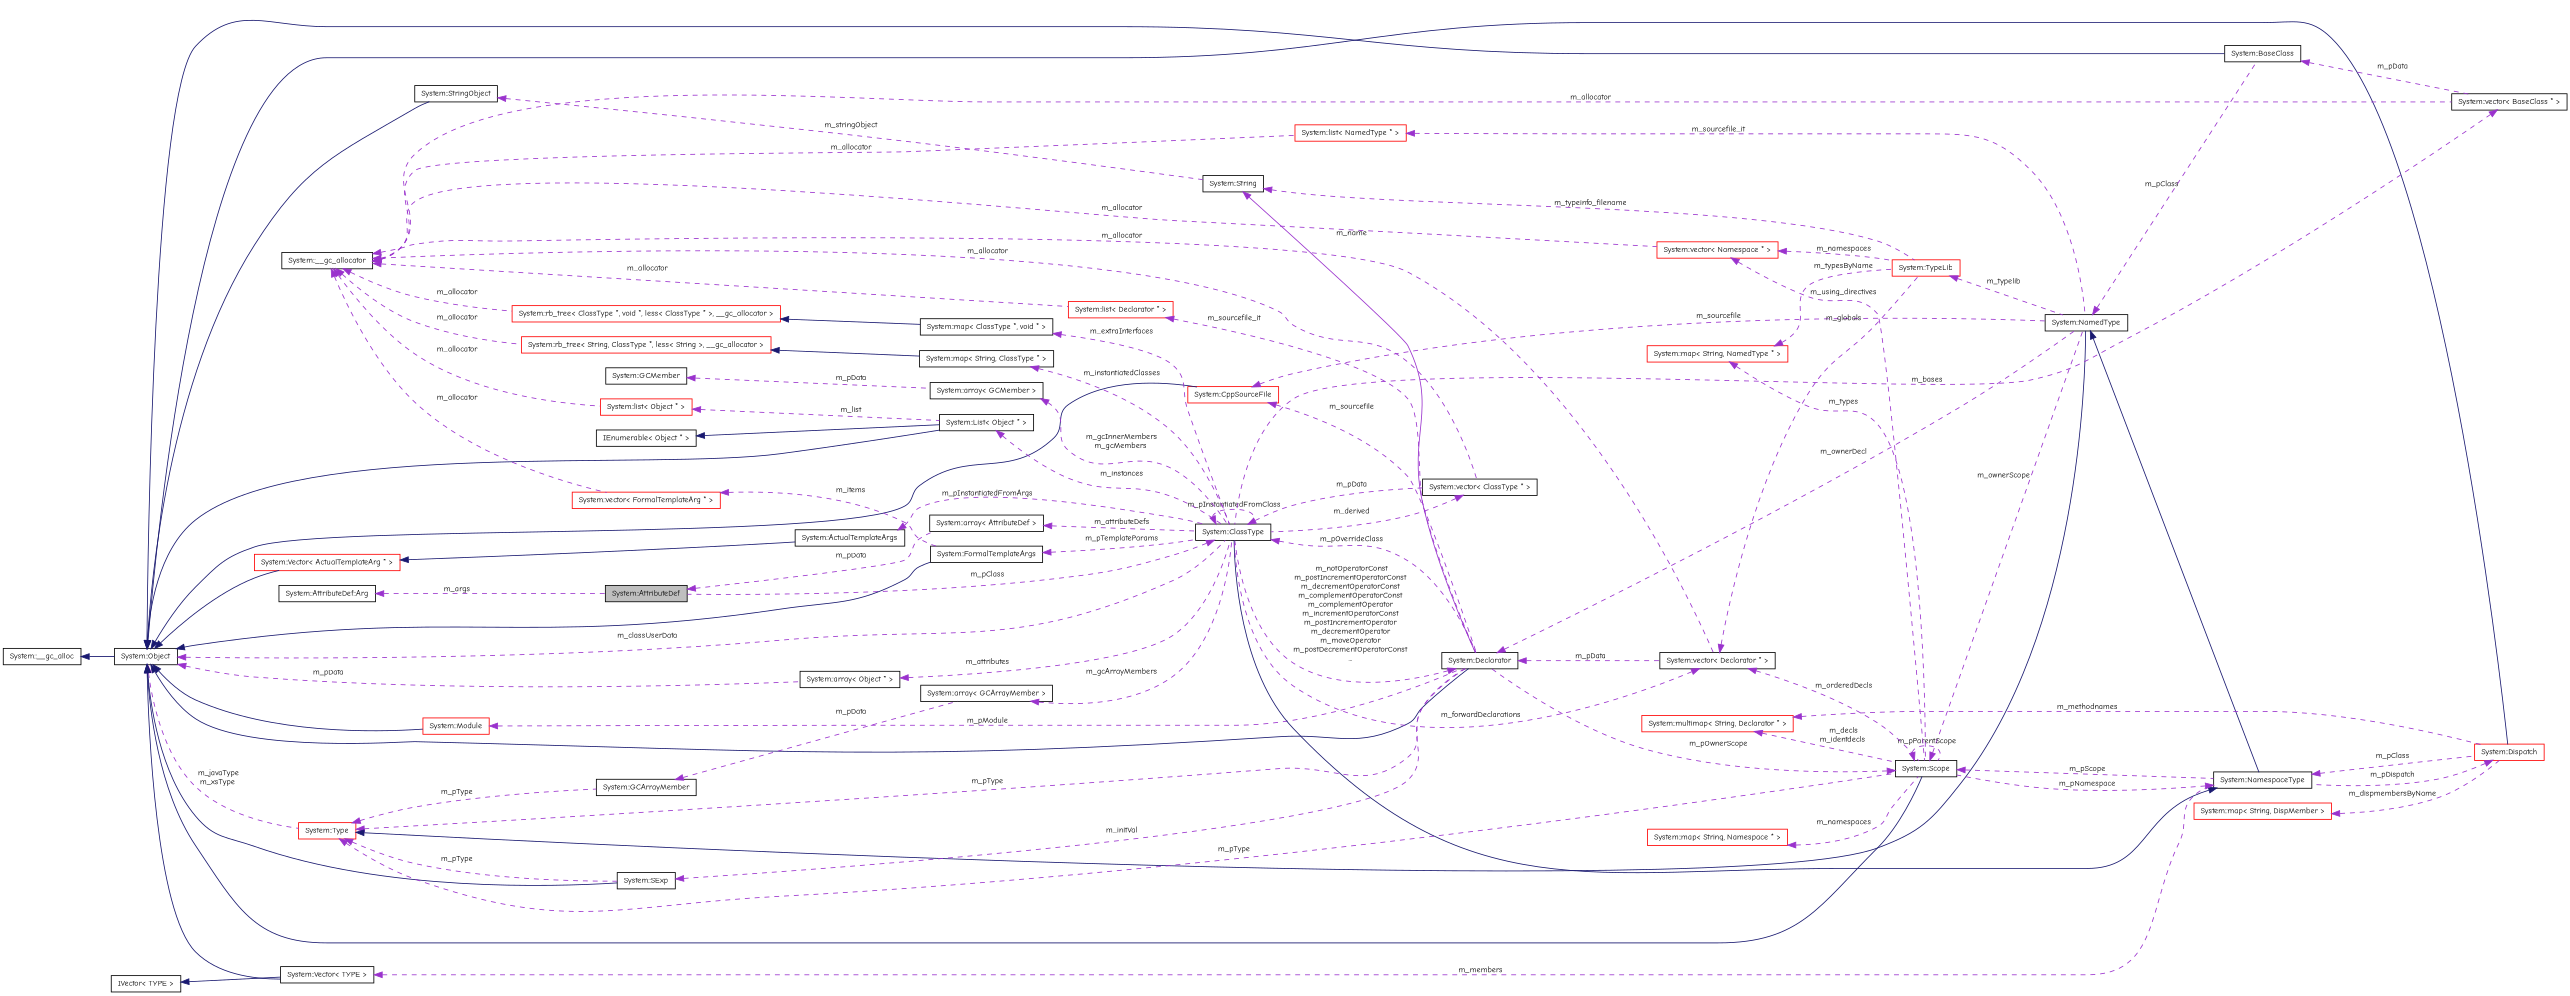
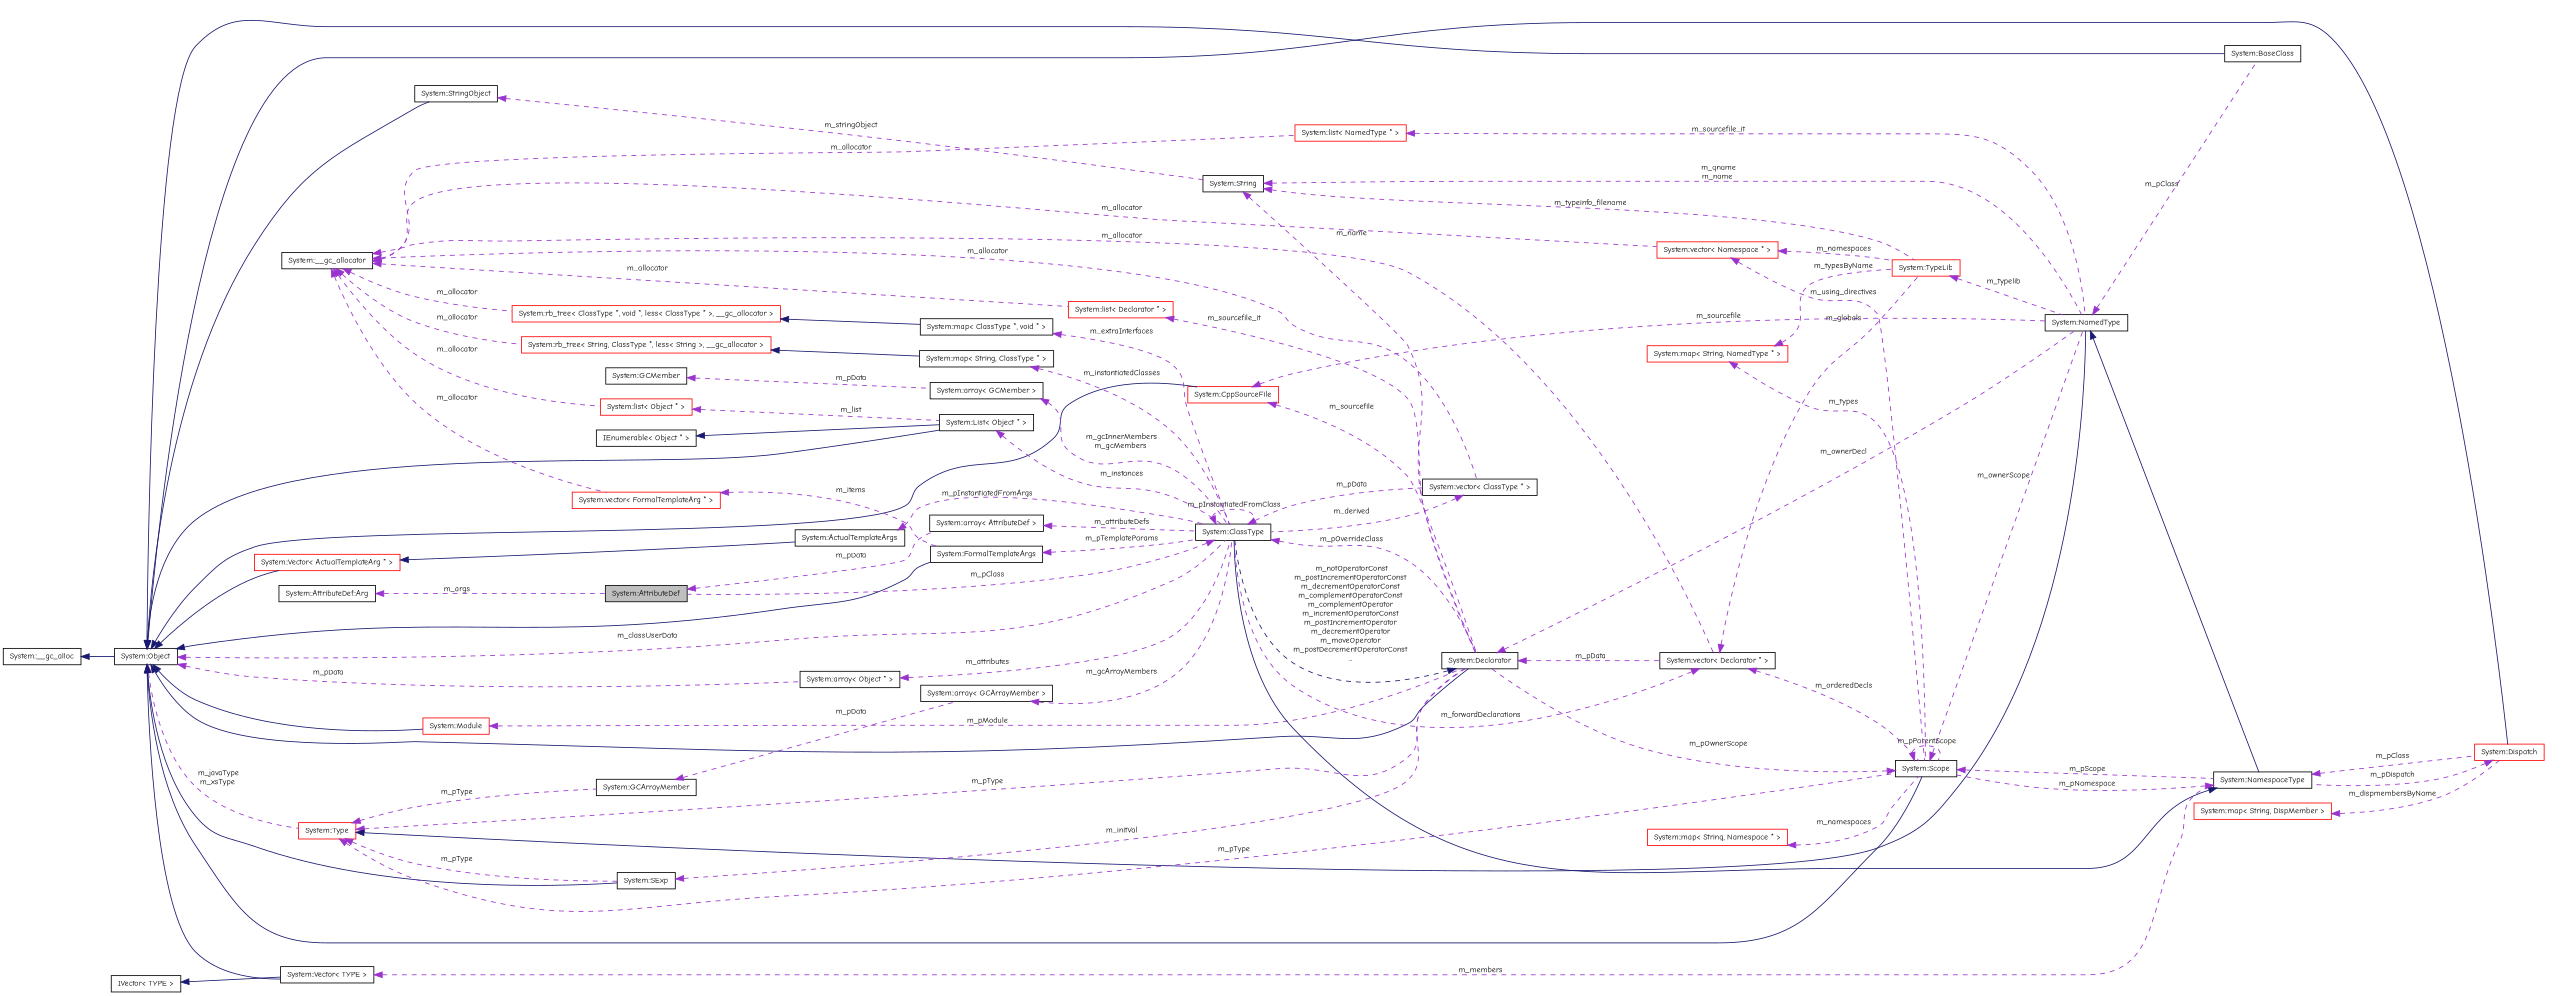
node "System::vector< BaseClass * >": removed
edge "System::NamedType" -> "System::String": added, label "m_qname m_name"
edge "System::Declarator" -> "System::String": style solid -> dashed
edge "System::ClassType" -> "System::Declarator": color darkorchid3 -> midnightblue
node "System::multimap< String, Declarator * >": removed
